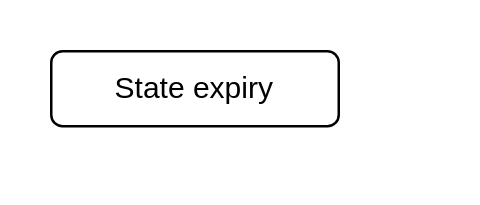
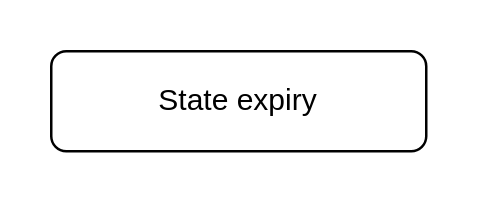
node "State expiry": size 288x75 -> 375x100
